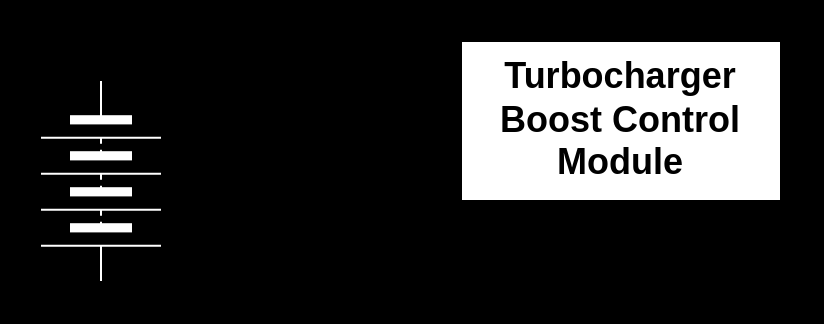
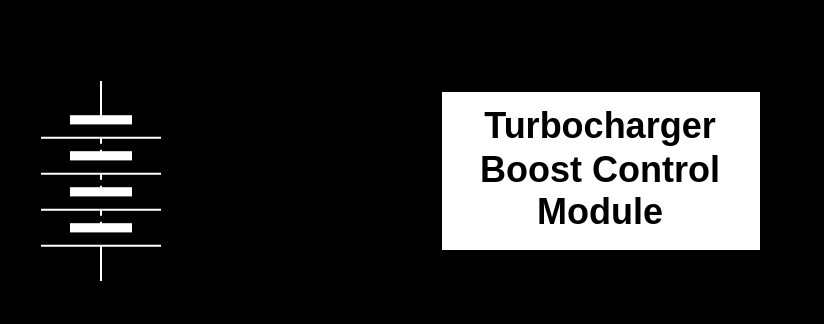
node "Turbocharger Boost Control Module": moved (621, 121) -> (601, 171)
